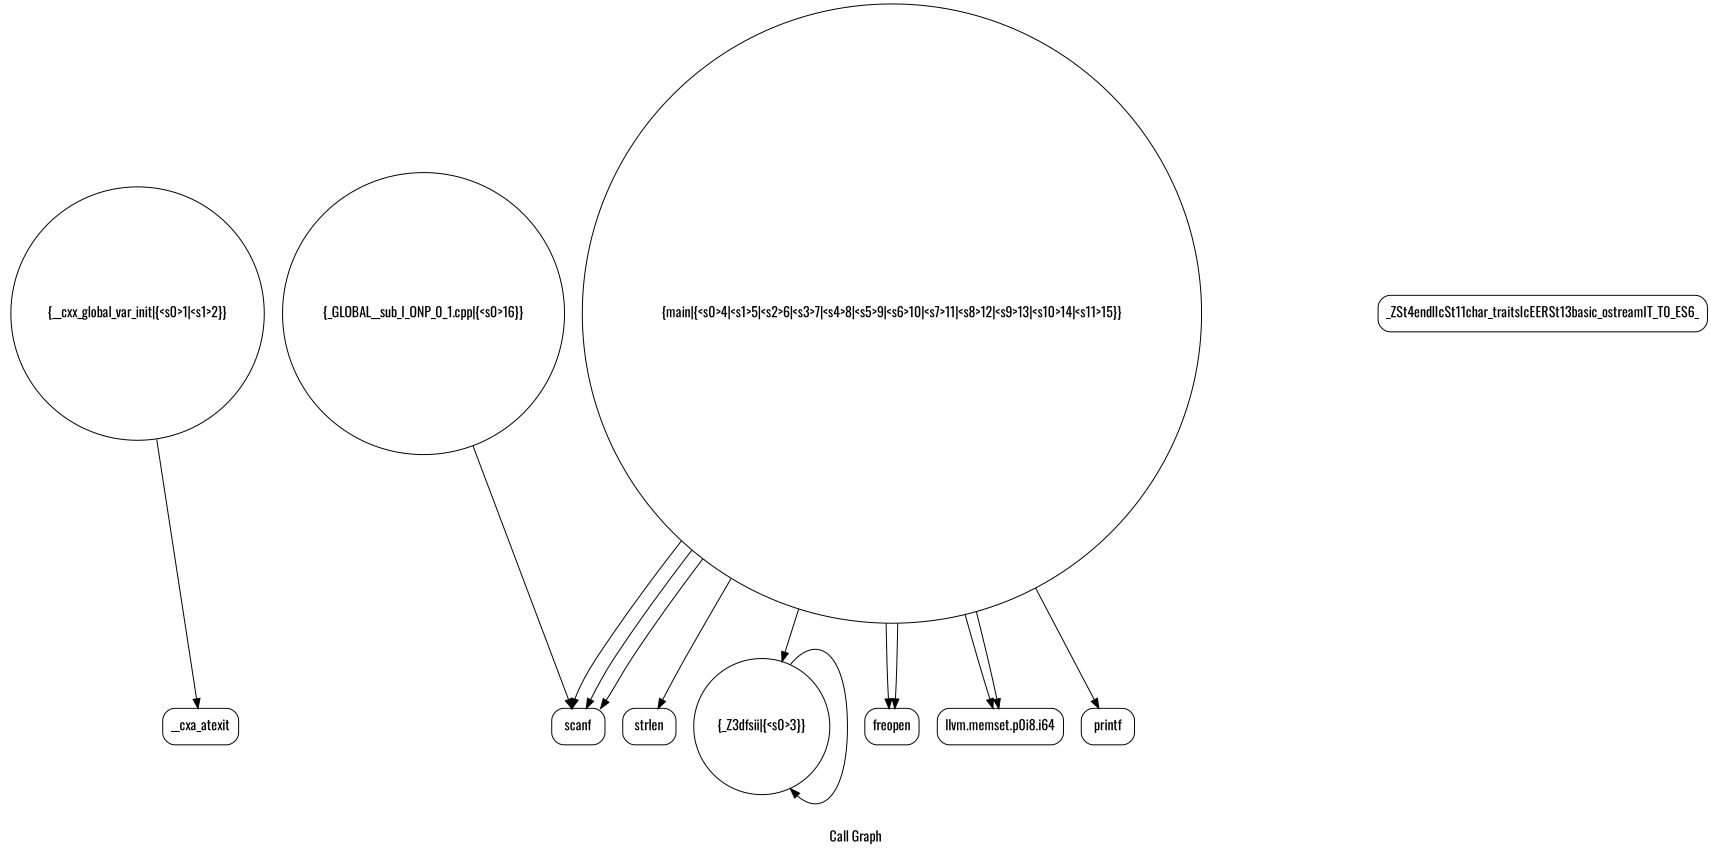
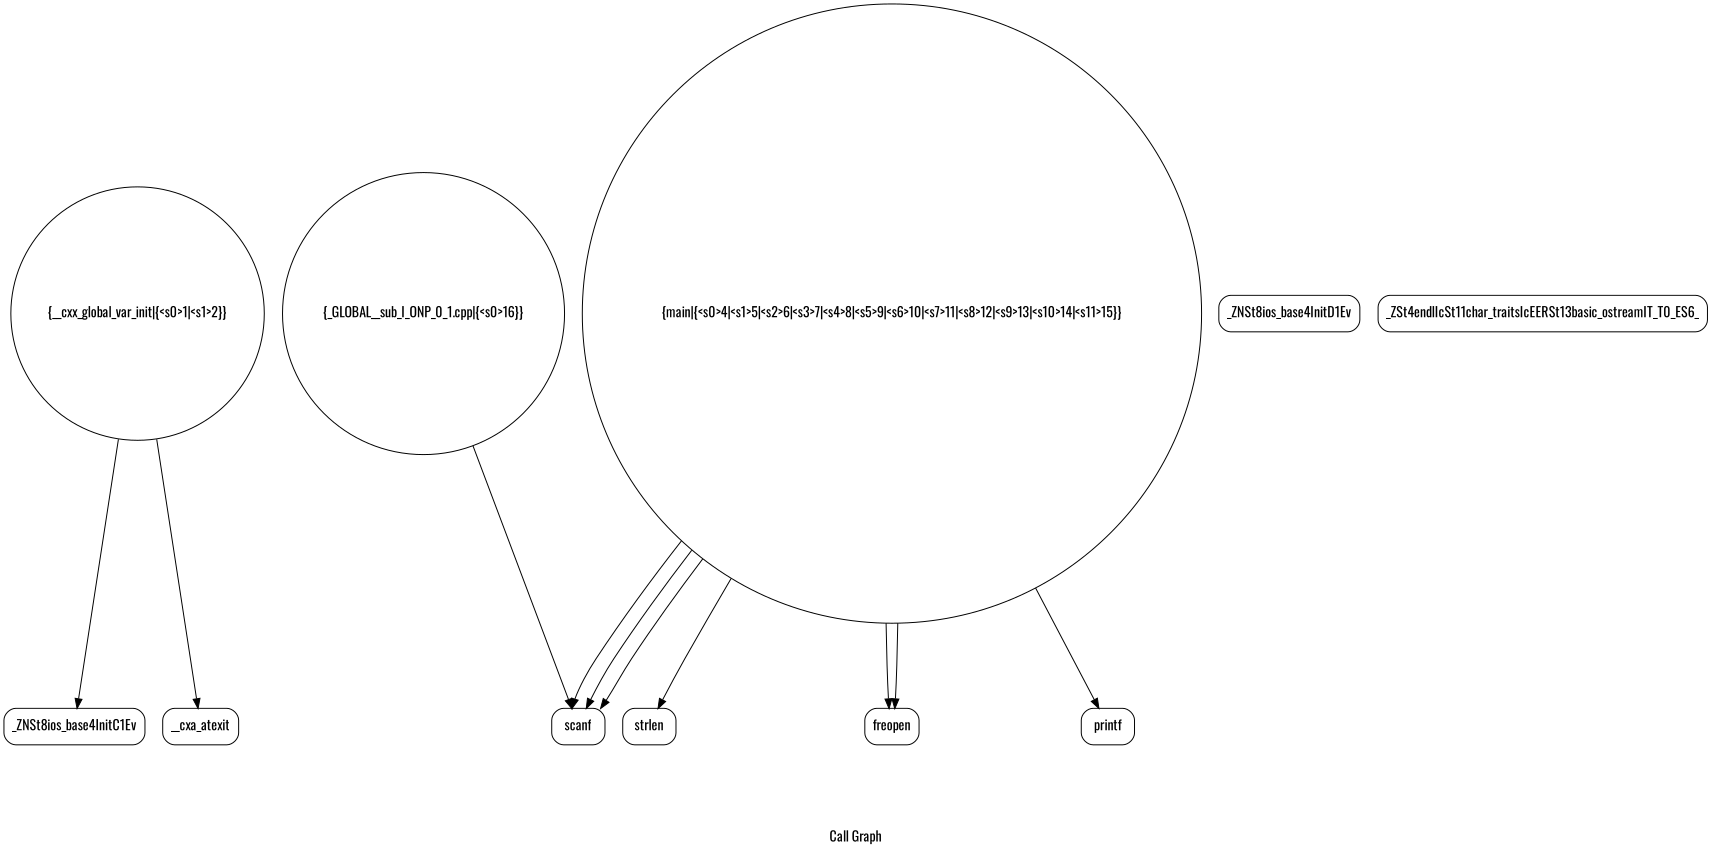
node "_ZNSt8ios_base4InitD1Ev": added
node "_ZNSt8ios_base4InitC1Ev": added
node "{_Z3dfsii|{<s0>3}}": removed
node "llvm.memset.p0i8.i64": removed
